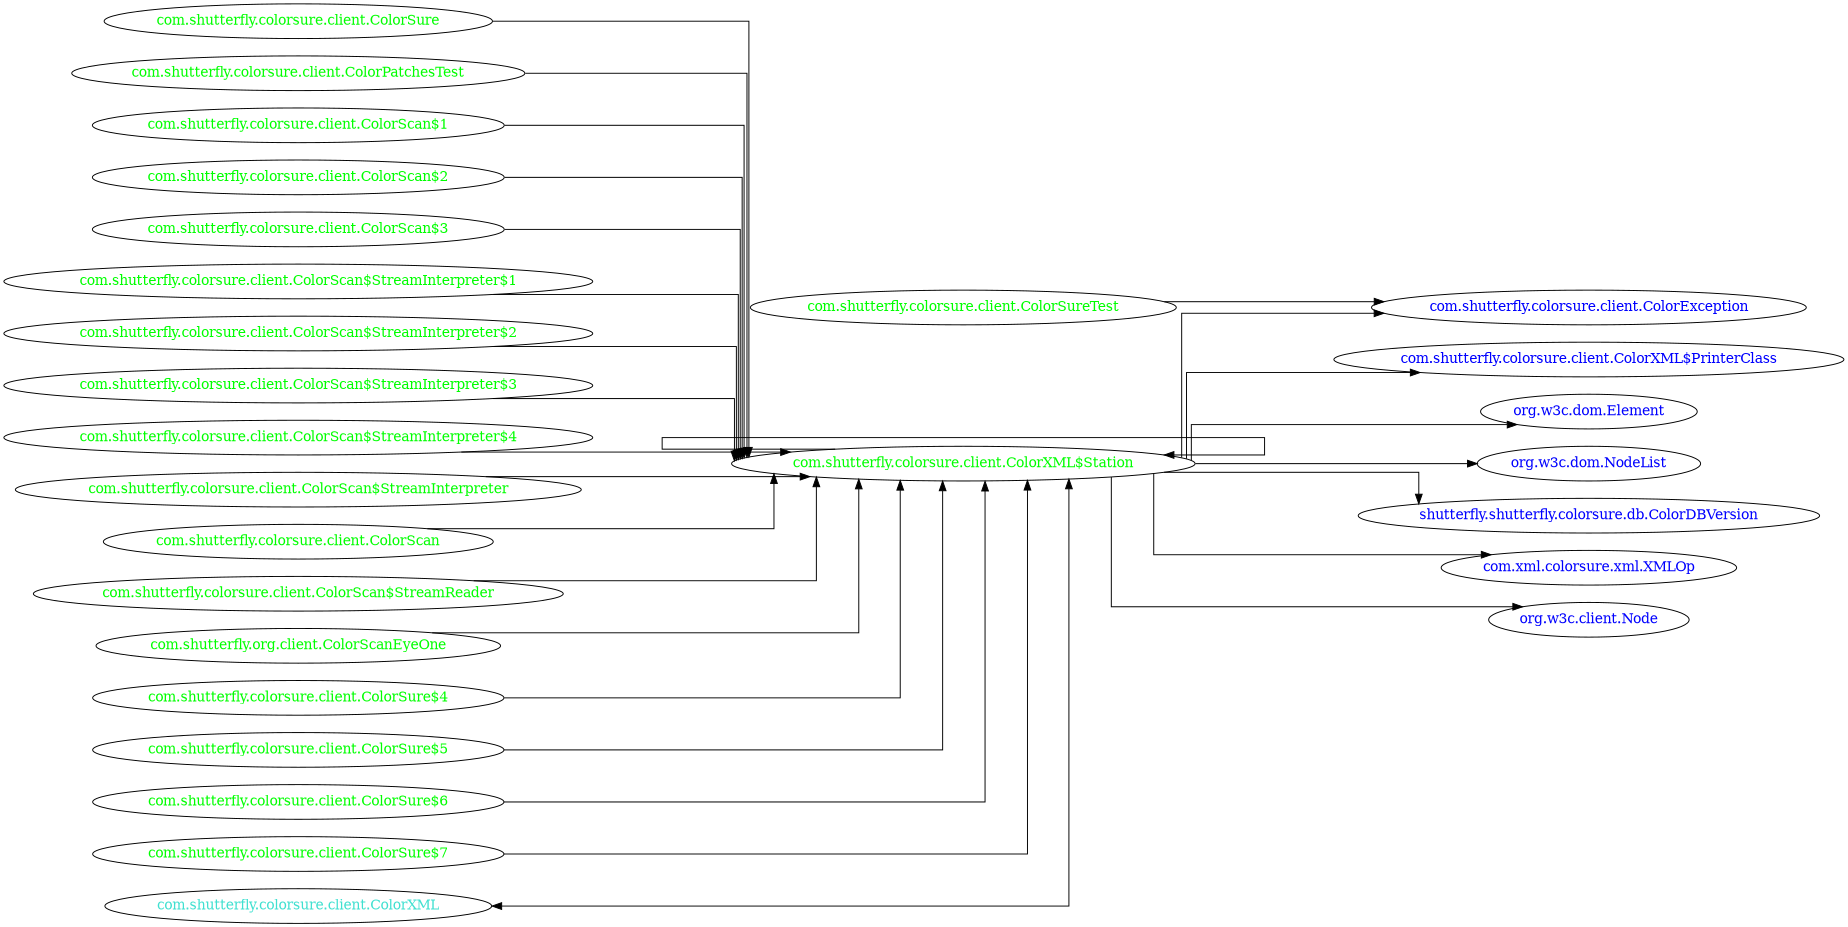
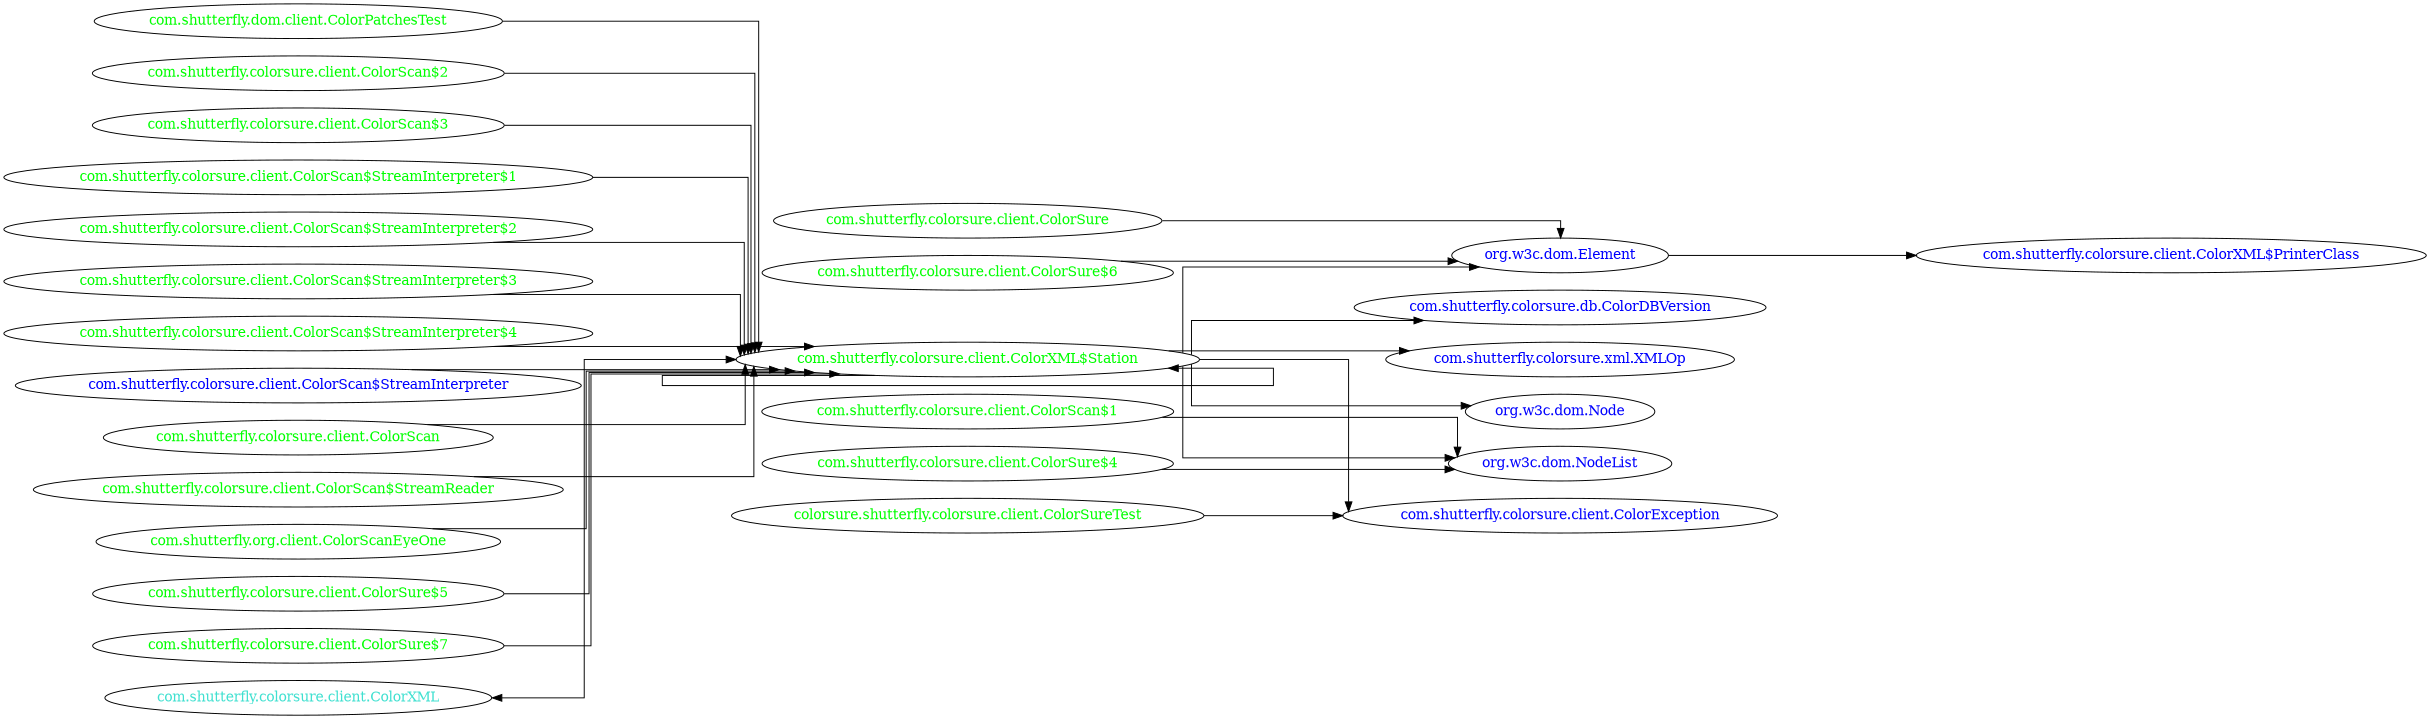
edge "com.shutterfly.colorsure.client.ColorSure" -> "com.shutterfly.colorsure.client.ColorXML$Station": now "com.shutterfly.colorsure.client.ColorSure" -> "org.w3c.dom.Element"
node "com.shutterfly.colorsure.client.ColorPatchesTest": label "com.shutterfly.colorsure.client.ColorPatchesTest" -> "com.shutterfly.dom.client.ColorPatchesTest"
edge "com.shutterfly.colorsure.client.ColorScan$1" -> "com.shutterfly.colorsure.client.ColorXML$Station": now "com.shutterfly.colorsure.client.ColorScan$1" -> "org.w3c.dom.NodeList"
node "com.shutterfly.colorsure.client.ColorSureTest": label "com.shutterfly.colorsure.client.ColorSureTest" -> "colorsure.shutterfly.colorsure.client.ColorSureTest"
edge "com.shutterfly.colorsure.client.ColorXML$Station" -> "com.shutterfly.colorsure.client.ColorXML$PrinterClass": now "org.w3c.dom.Element" -> "com.shutterfly.colorsure.client.ColorXML$PrinterClass"
node "com.shutterfly.colorsure.client.ColorScan$StreamInterpreter": fontcolor green -> blue
node "shutterfly.shutterfly.colorsure.db.ColorDBVersion": label "shutterfly.shutterfly.colorsure.db.ColorDBVersion" -> "com.shutterfly.colorsure.db.ColorDBVersion"
node "com.xml.colorsure.xml.XMLOp": label "com.xml.colorsure.xml.XMLOp" -> "com.shutterfly.colorsure.xml.XMLOp"
node "org.w3c.client.Node": label "org.w3c.client.Node" -> "org.w3c.dom.Node"
edge "com.shutterfly.colorsure.client.ColorSure$4" -> "com.shutterfly.colorsure.client.ColorXML$Station": now "com.shutterfly.colorsure.client.ColorSure$4" -> "org.w3c.dom.NodeList"
edge "com.shutterfly.colorsure.client.ColorSure$6" -> "com.shutterfly.colorsure.client.ColorXML$Station": now "com.shutterfly.colorsure.client.ColorSure$6" -> "org.w3c.dom.Element"
